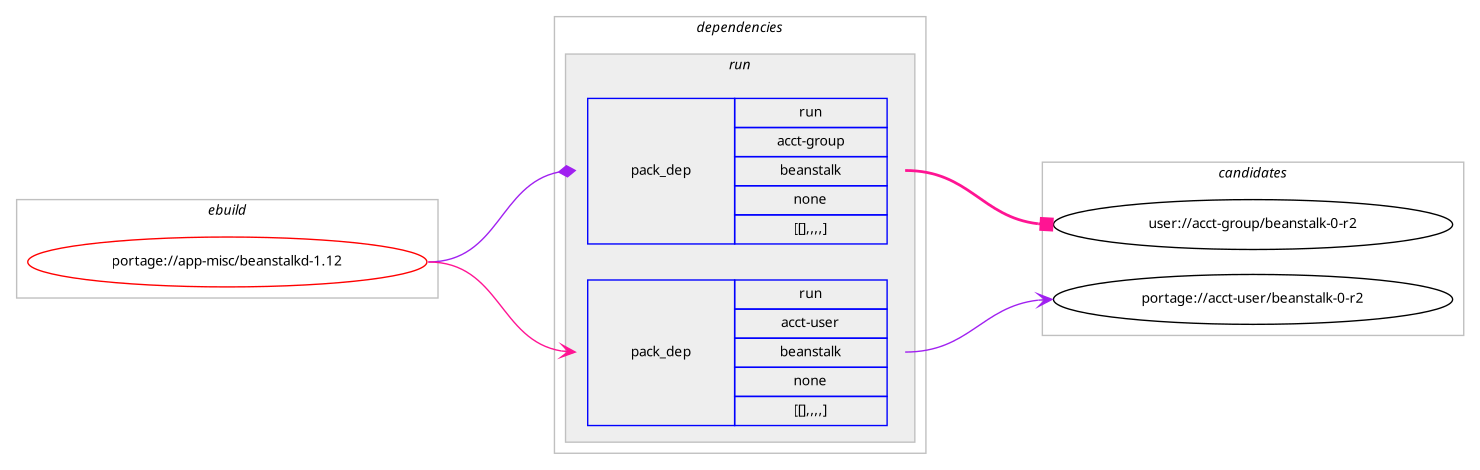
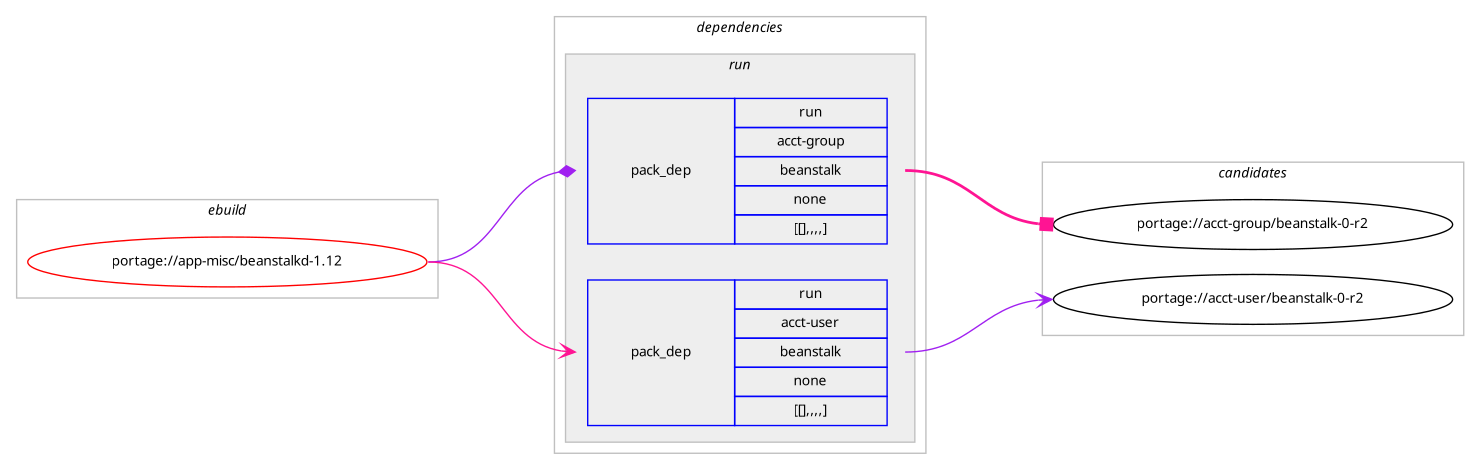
node "user://acct-group/beanstalk-0-r2": label "user://acct-group/beanstalk-0-r2" -> "portage://acct-group/beanstalk-0-r2"
